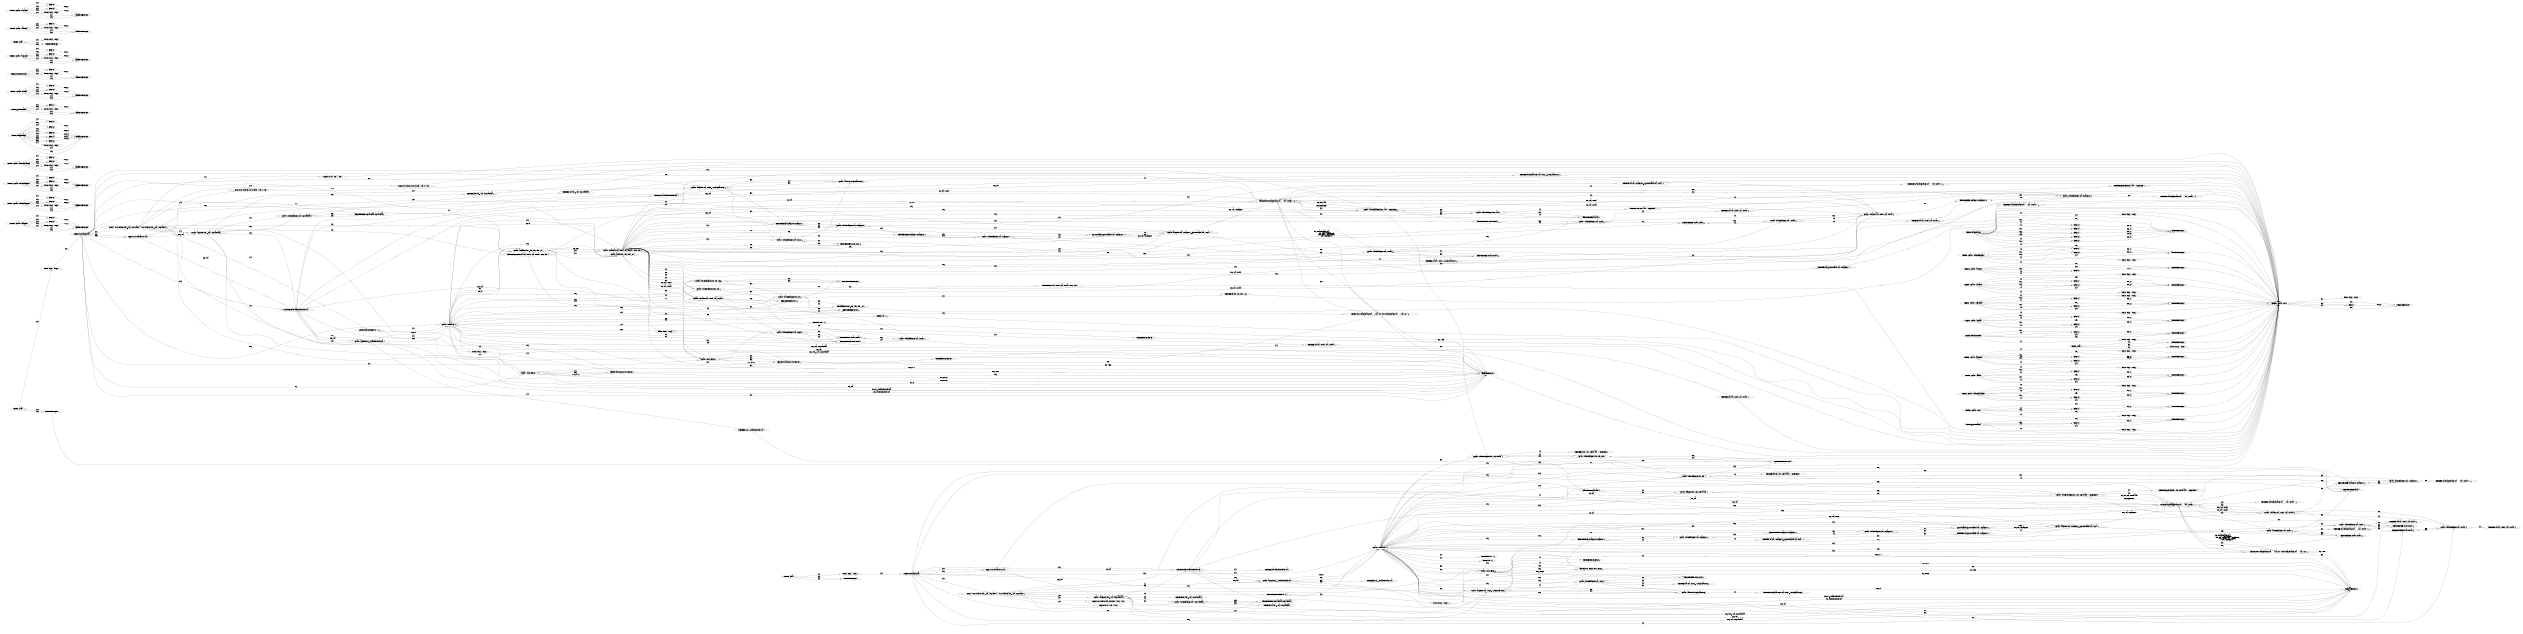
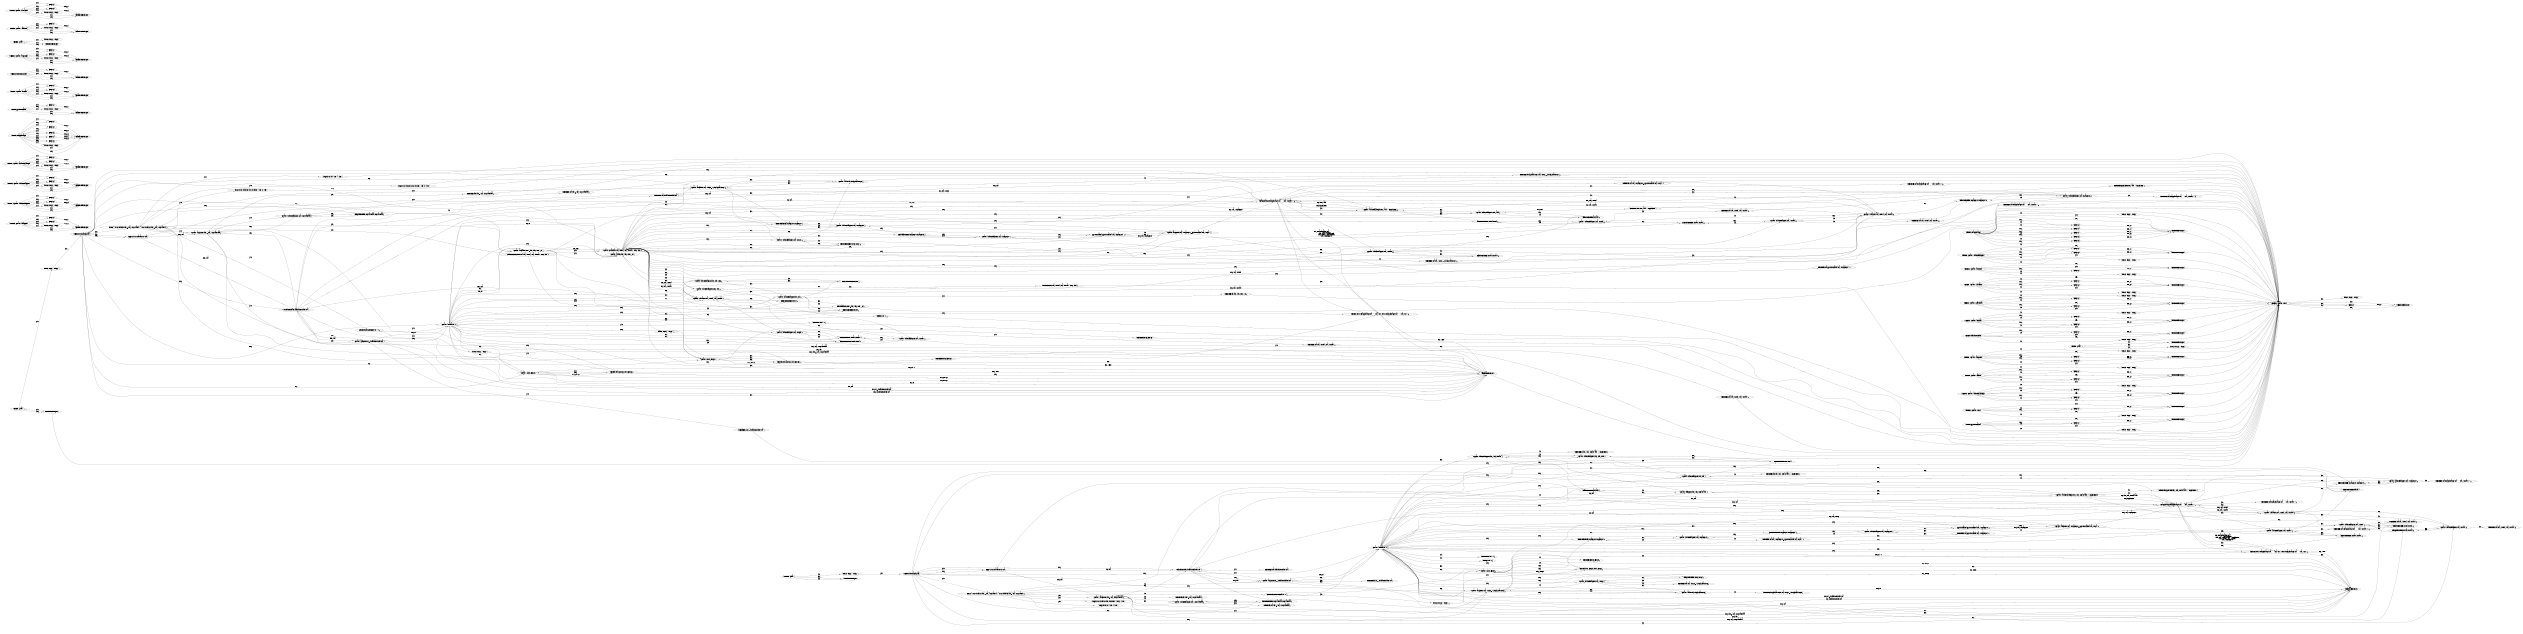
edge "(<operator>.indirectFieldAccess,mem->addr)" -> "(IDENTIFIER,mem,mem->addr >> PAGE_SHIFT)": label "AST: " -> "DDG: mem"
edge "(<operator>.arithmeticShiftRight,mem->addr >> PAGE_SHIFT)" -> "(<operator>.indirectIndexAccess,idev->info->mem[mi])": now "(<operator>.fieldAccess,idev->info->mem[mi].addr)" -> "(<operator>.indirectIndexAccess,idev->info->mem[mi])"
